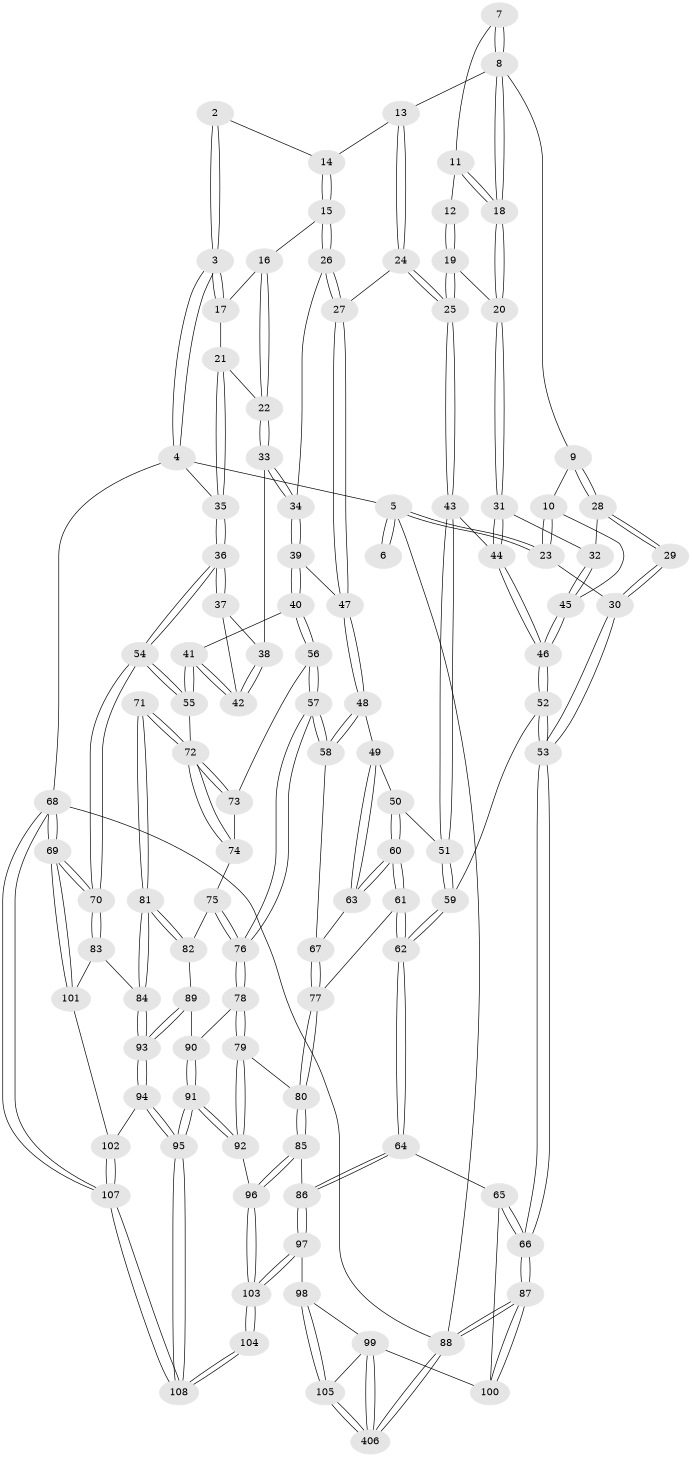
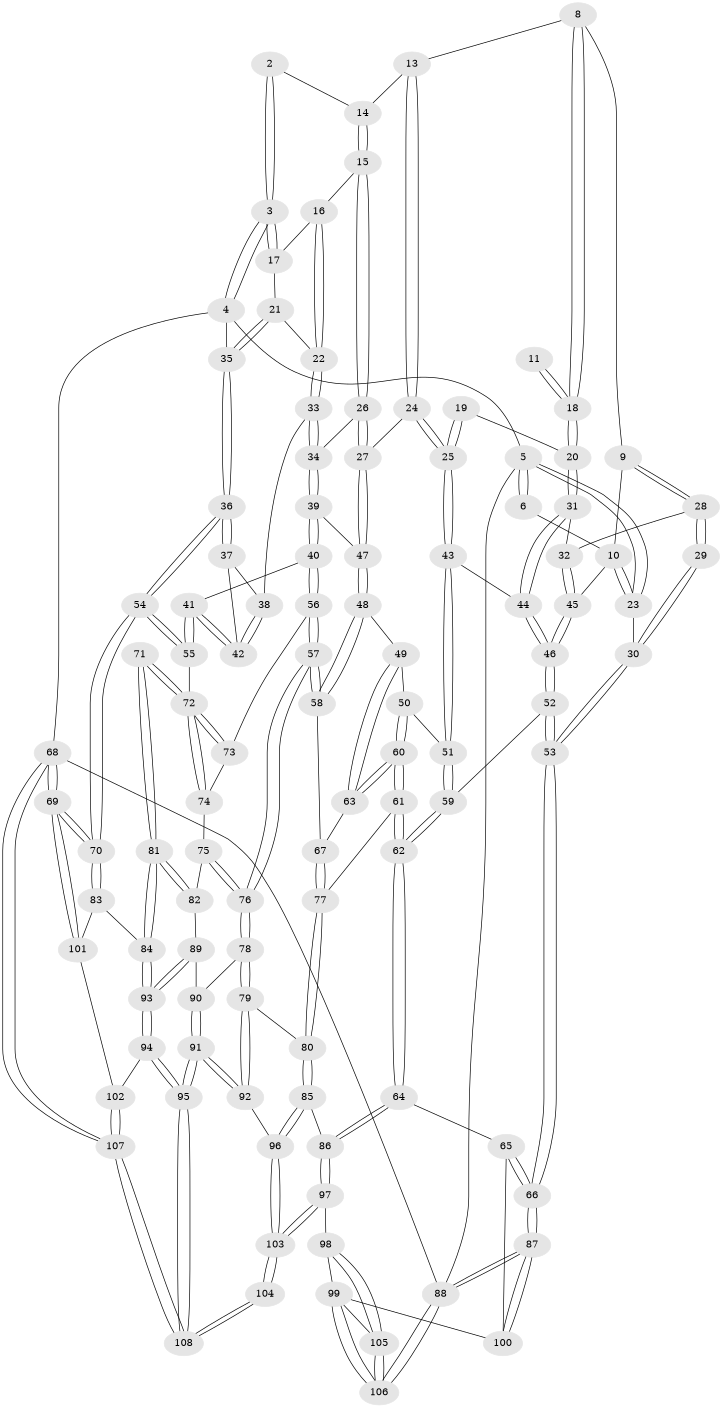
node "7": removed
node "12": removed
edge "6" -- "10": added
node "406": label "406" -> "106"
